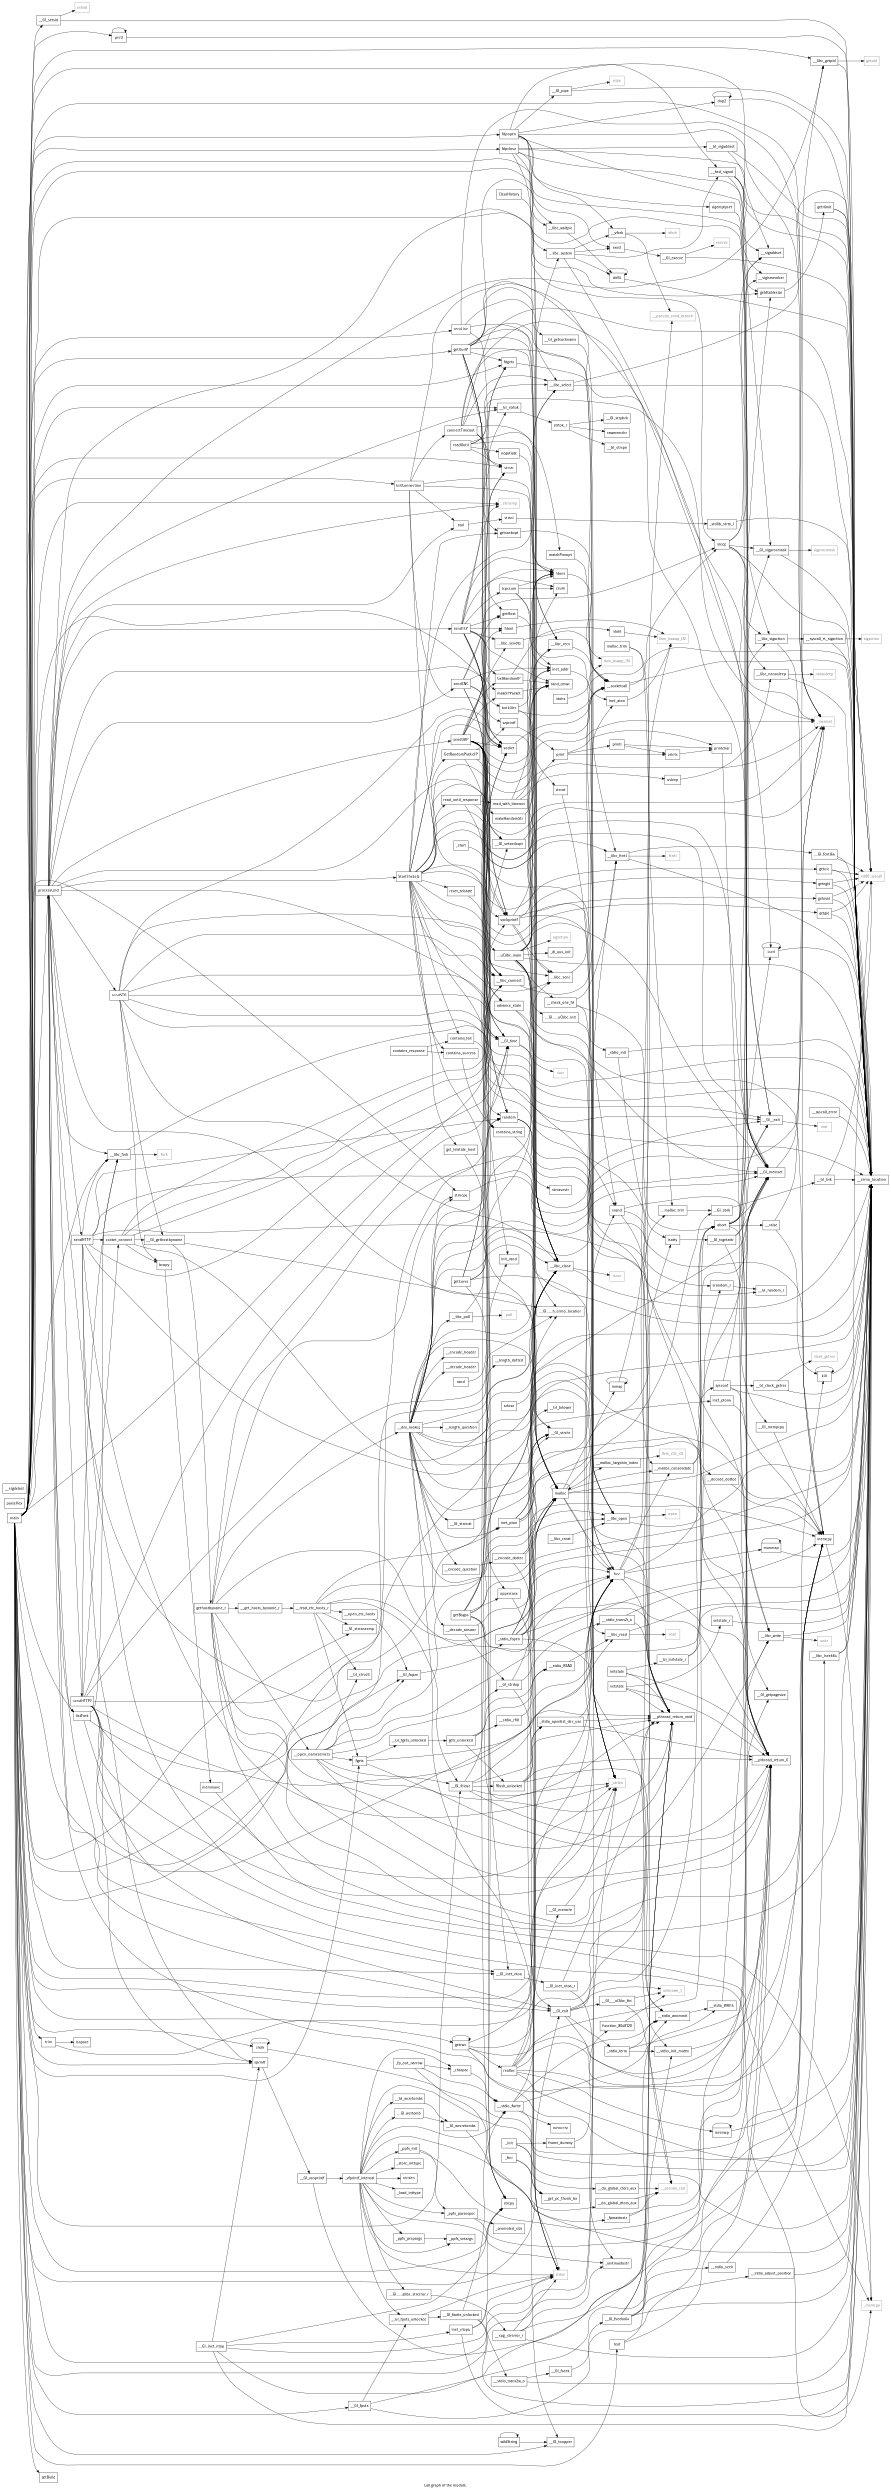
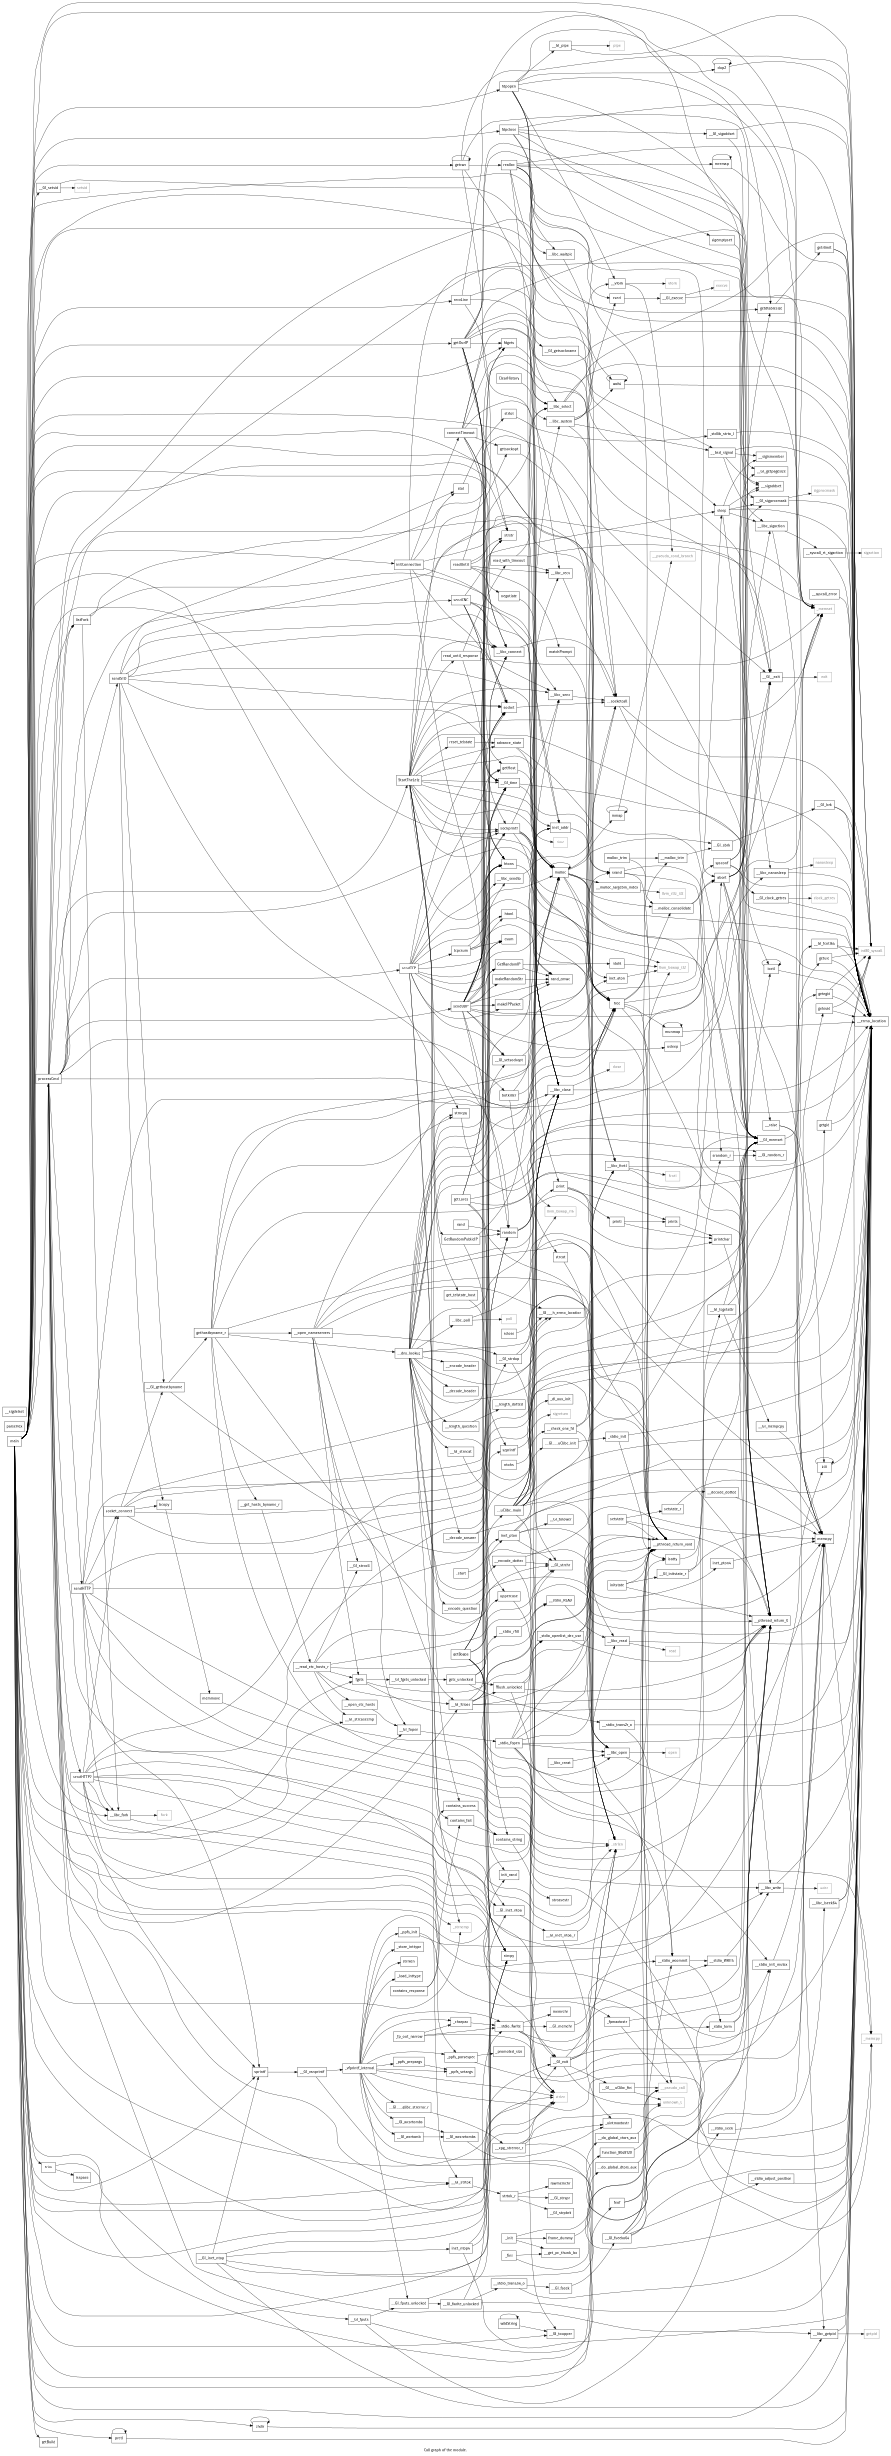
edge "_stdio_term" -> "__stdio_wcommit": reversed
